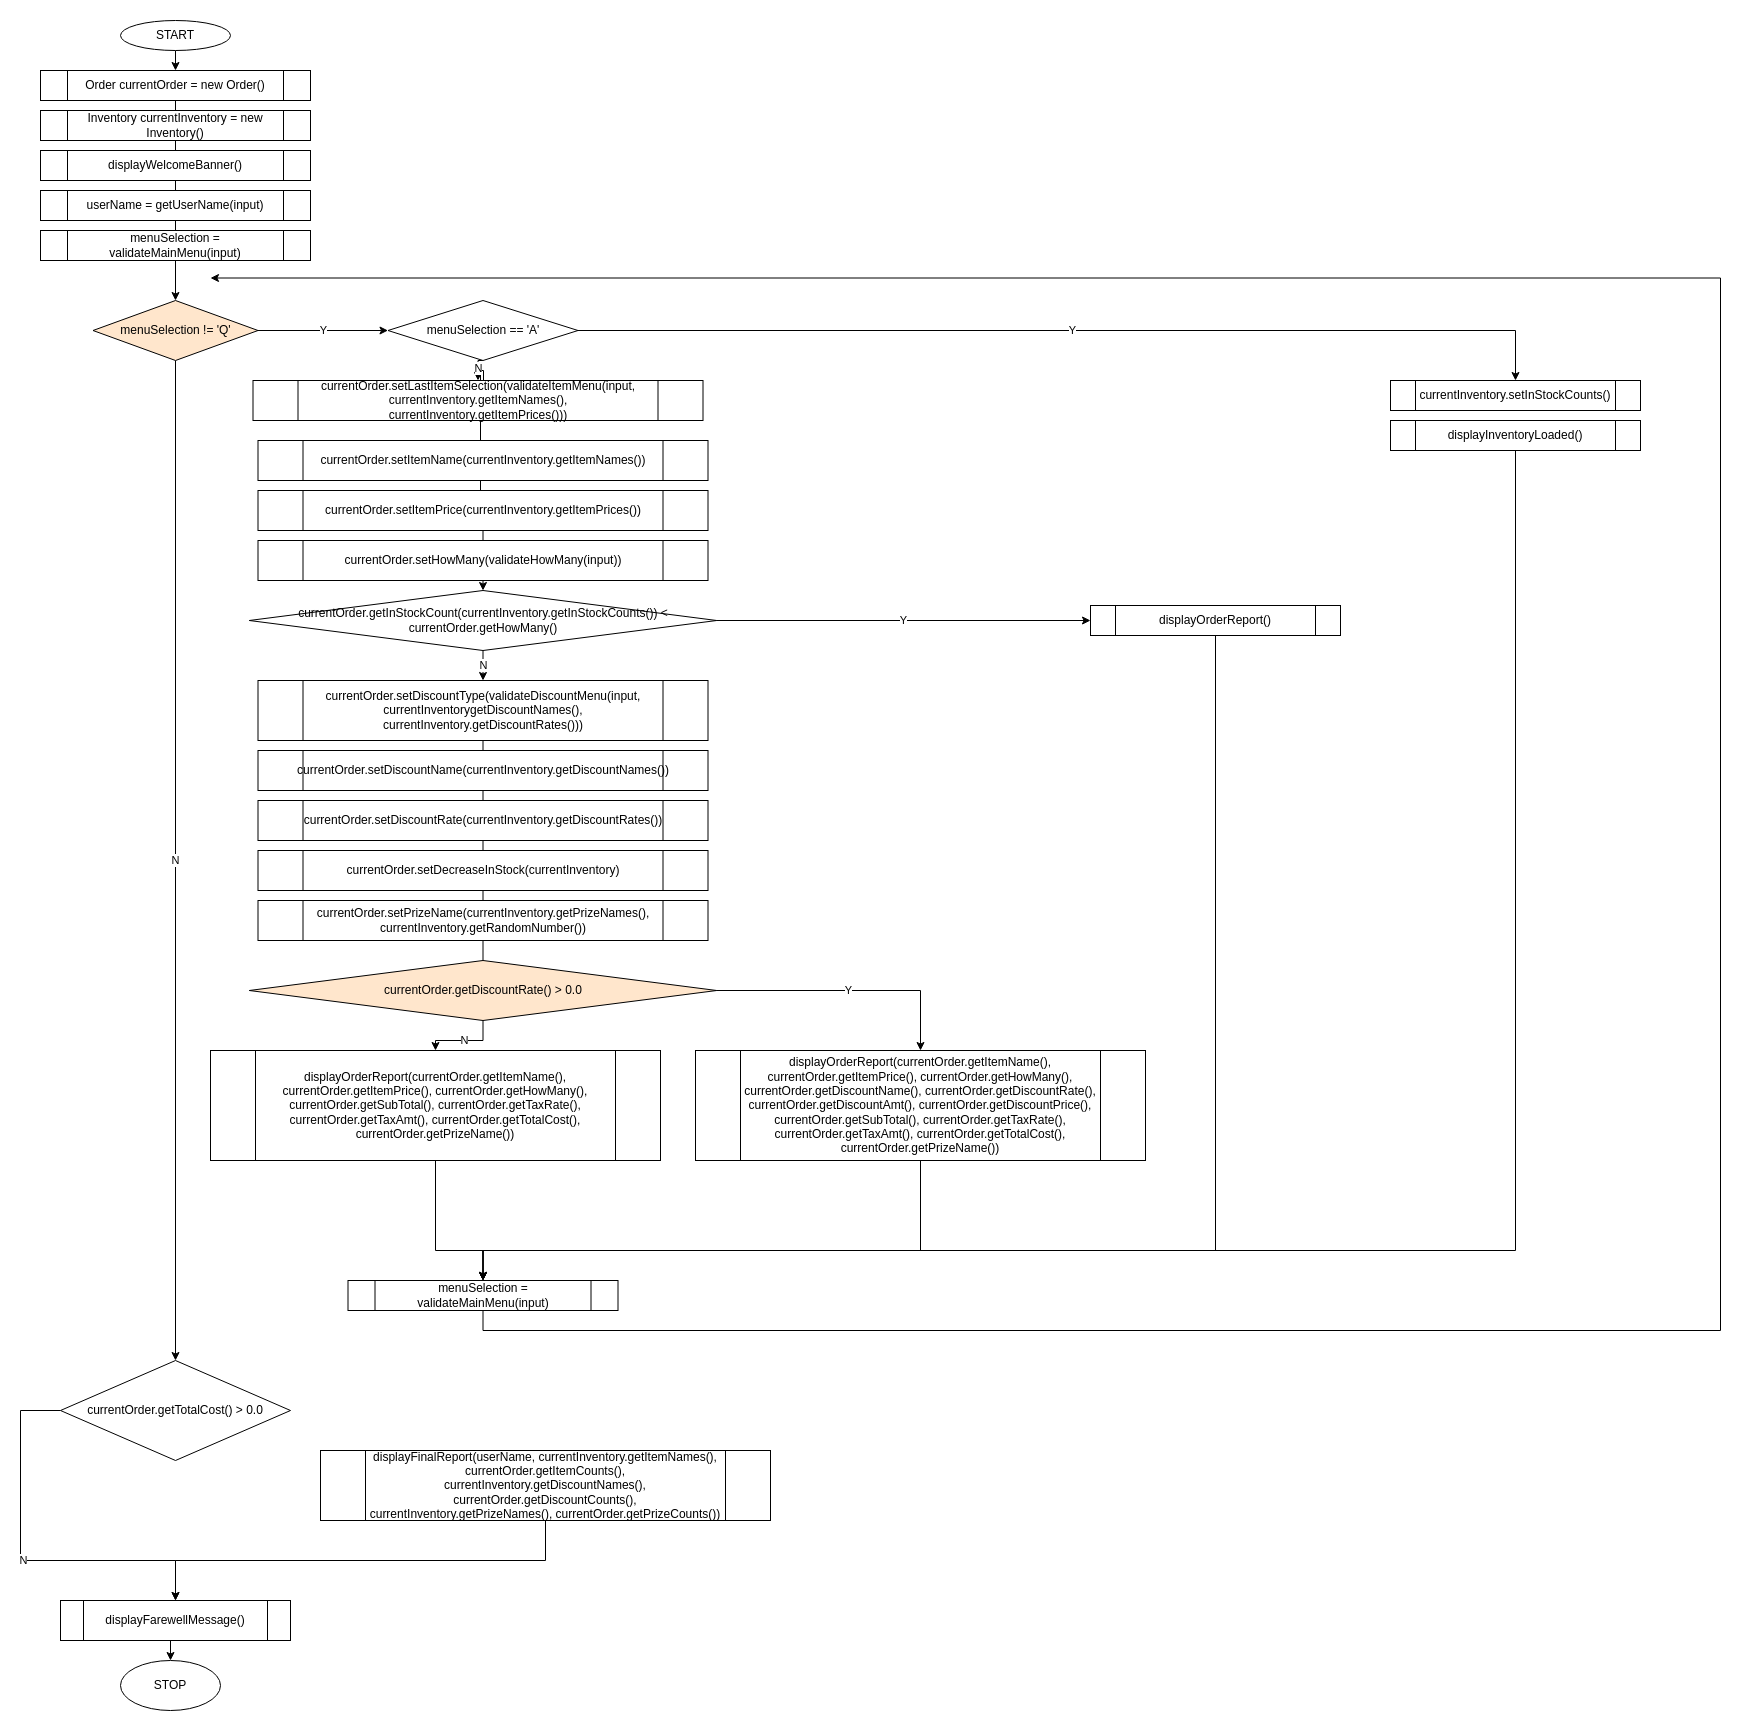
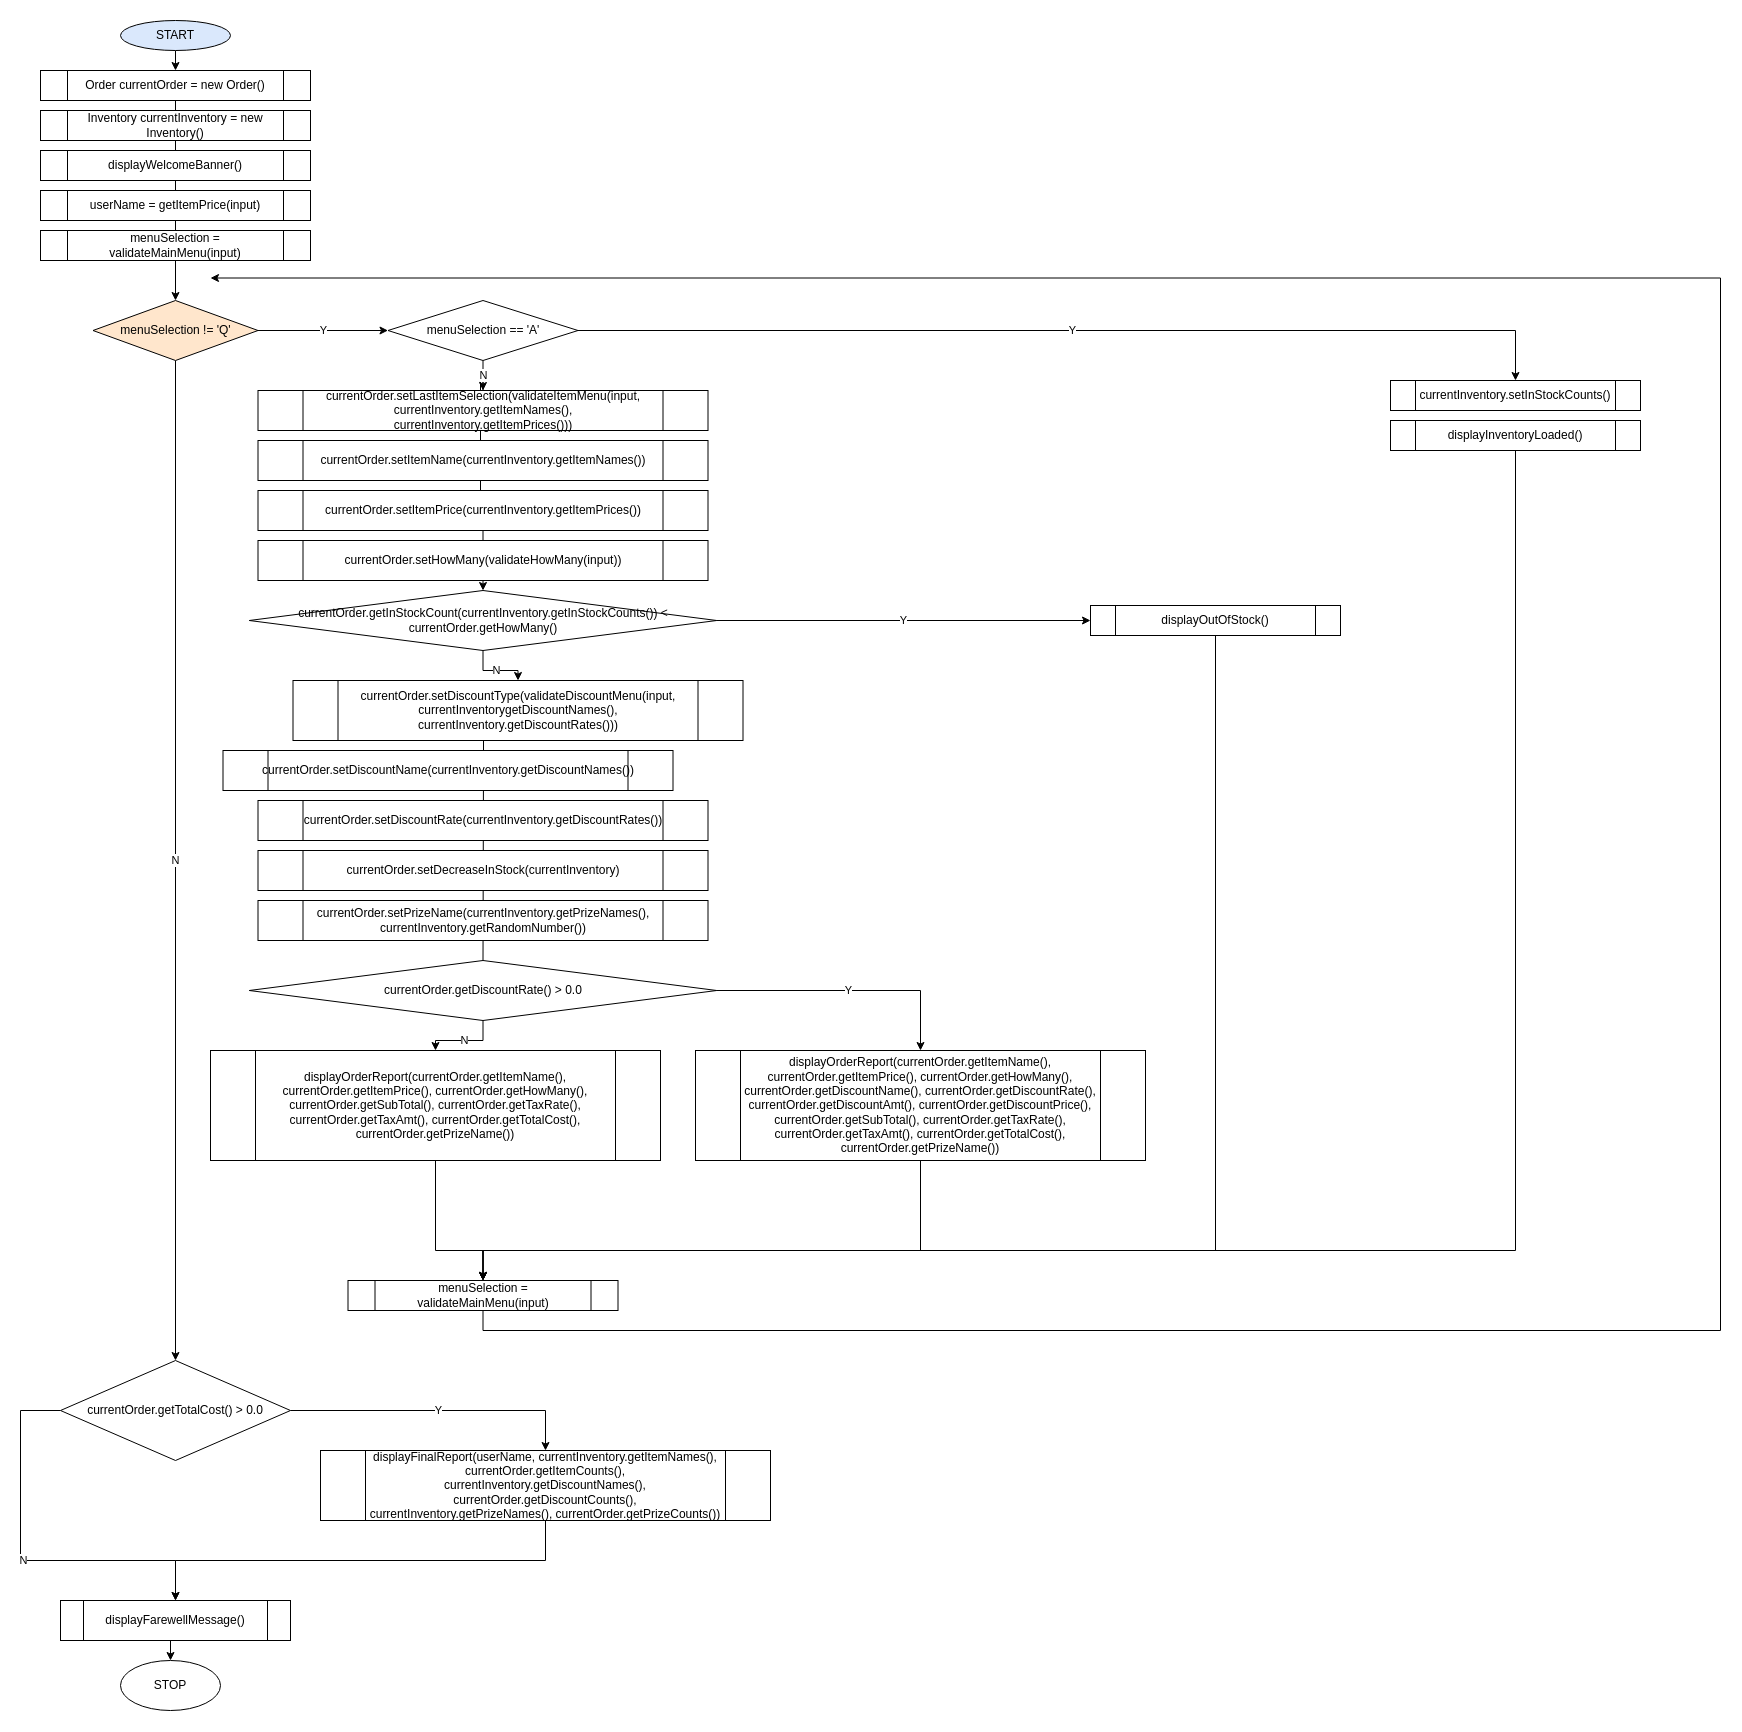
node "START": fillcolor #ffffff -> #dae8fc
node "userName = getUserName(input)": label "userName = getUserName(input)" -> "userName = getItemPrice(input)"
node "currentOrder.setLastItemSelection(validateItemMenu(input, currentInventory.getItemNames(), currentInventory.getItemPrices()))": moved (478, 401) -> (483, 411)
node "displayOrderReport()": label "displayOrderReport()" -> "displayOutOfStock()"
node "currentOrder.setDiscountType(validateDiscountMenu(input, currentInventorygetDiscountNames(), currentInventory.getDiscountRates()))": moved (483, 711) -> (518, 711)
node "currentOrder.setDiscountName(currentInventory.getDiscountNames())": moved (483, 771) -> (448, 771)
node "currentOrder.getDiscountRate() > 0.0": fillcolor #ffe6cc -> #ffffff
edge "currentOrder.getTotalCost() > 0.0" -> "displayFinalReport(userName, currentInventory.getItemNames(), currentOrder.getItemCounts(), currentInventory.getDiscountNames(), currentOrder.getDiscountCounts(), currentInventory.getPrizeNames(), currentOrder.getPrizeCounts())": added, label "Y"
